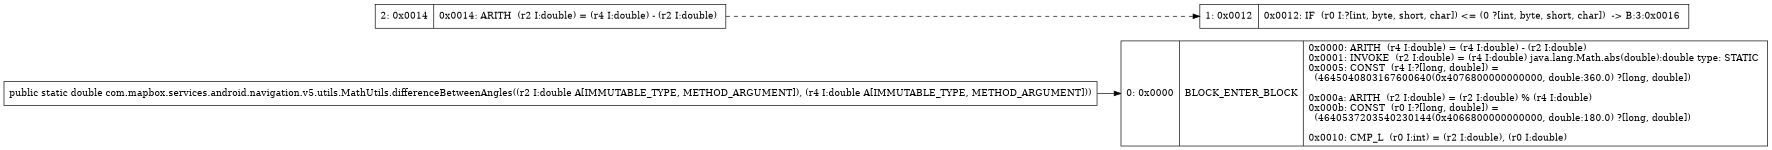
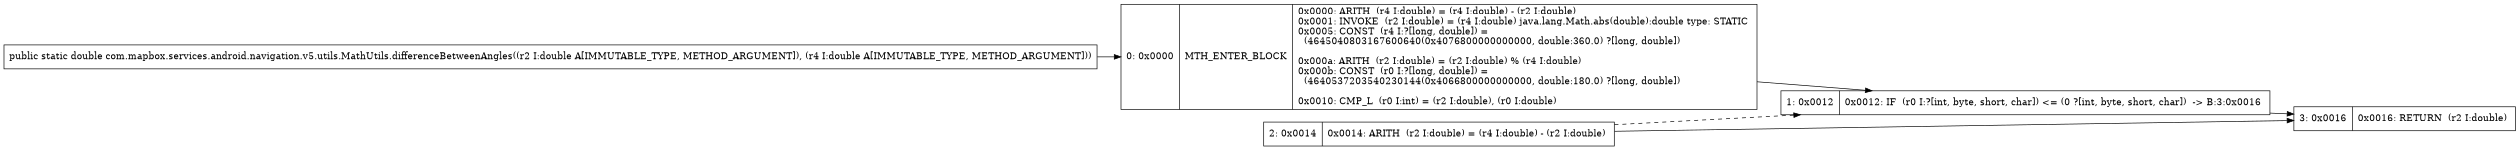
edge "0: 0x0000" -> "1: 0x0012": added
node "0: 0x0000": text "BLOCK_ENTER_BLOCK" -> "MTH_ENTER_BLOCK"
node "3: 0x0016": added
